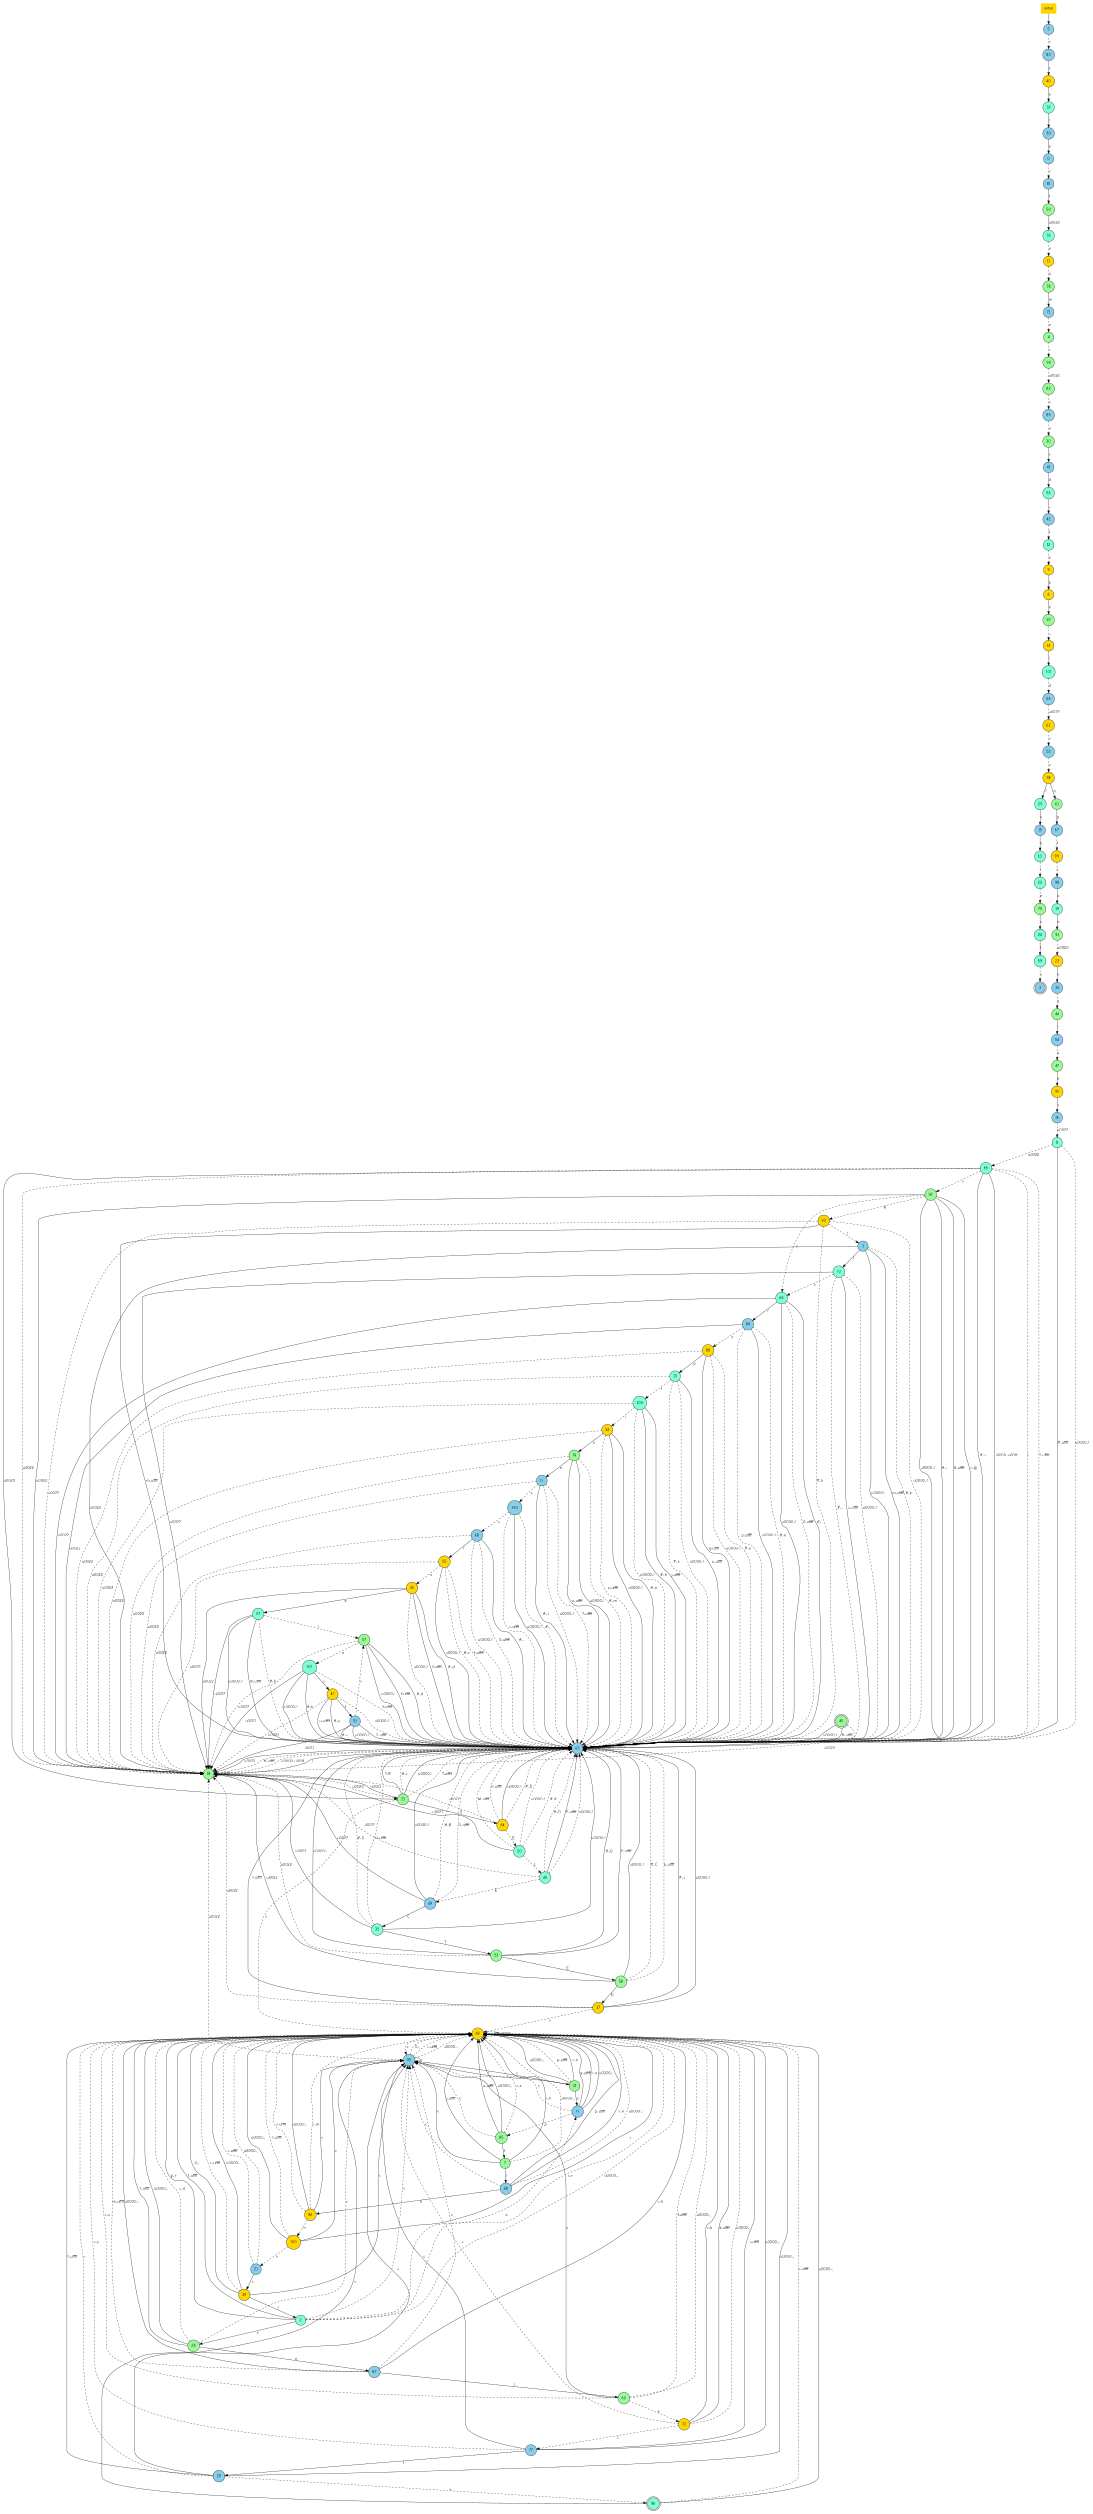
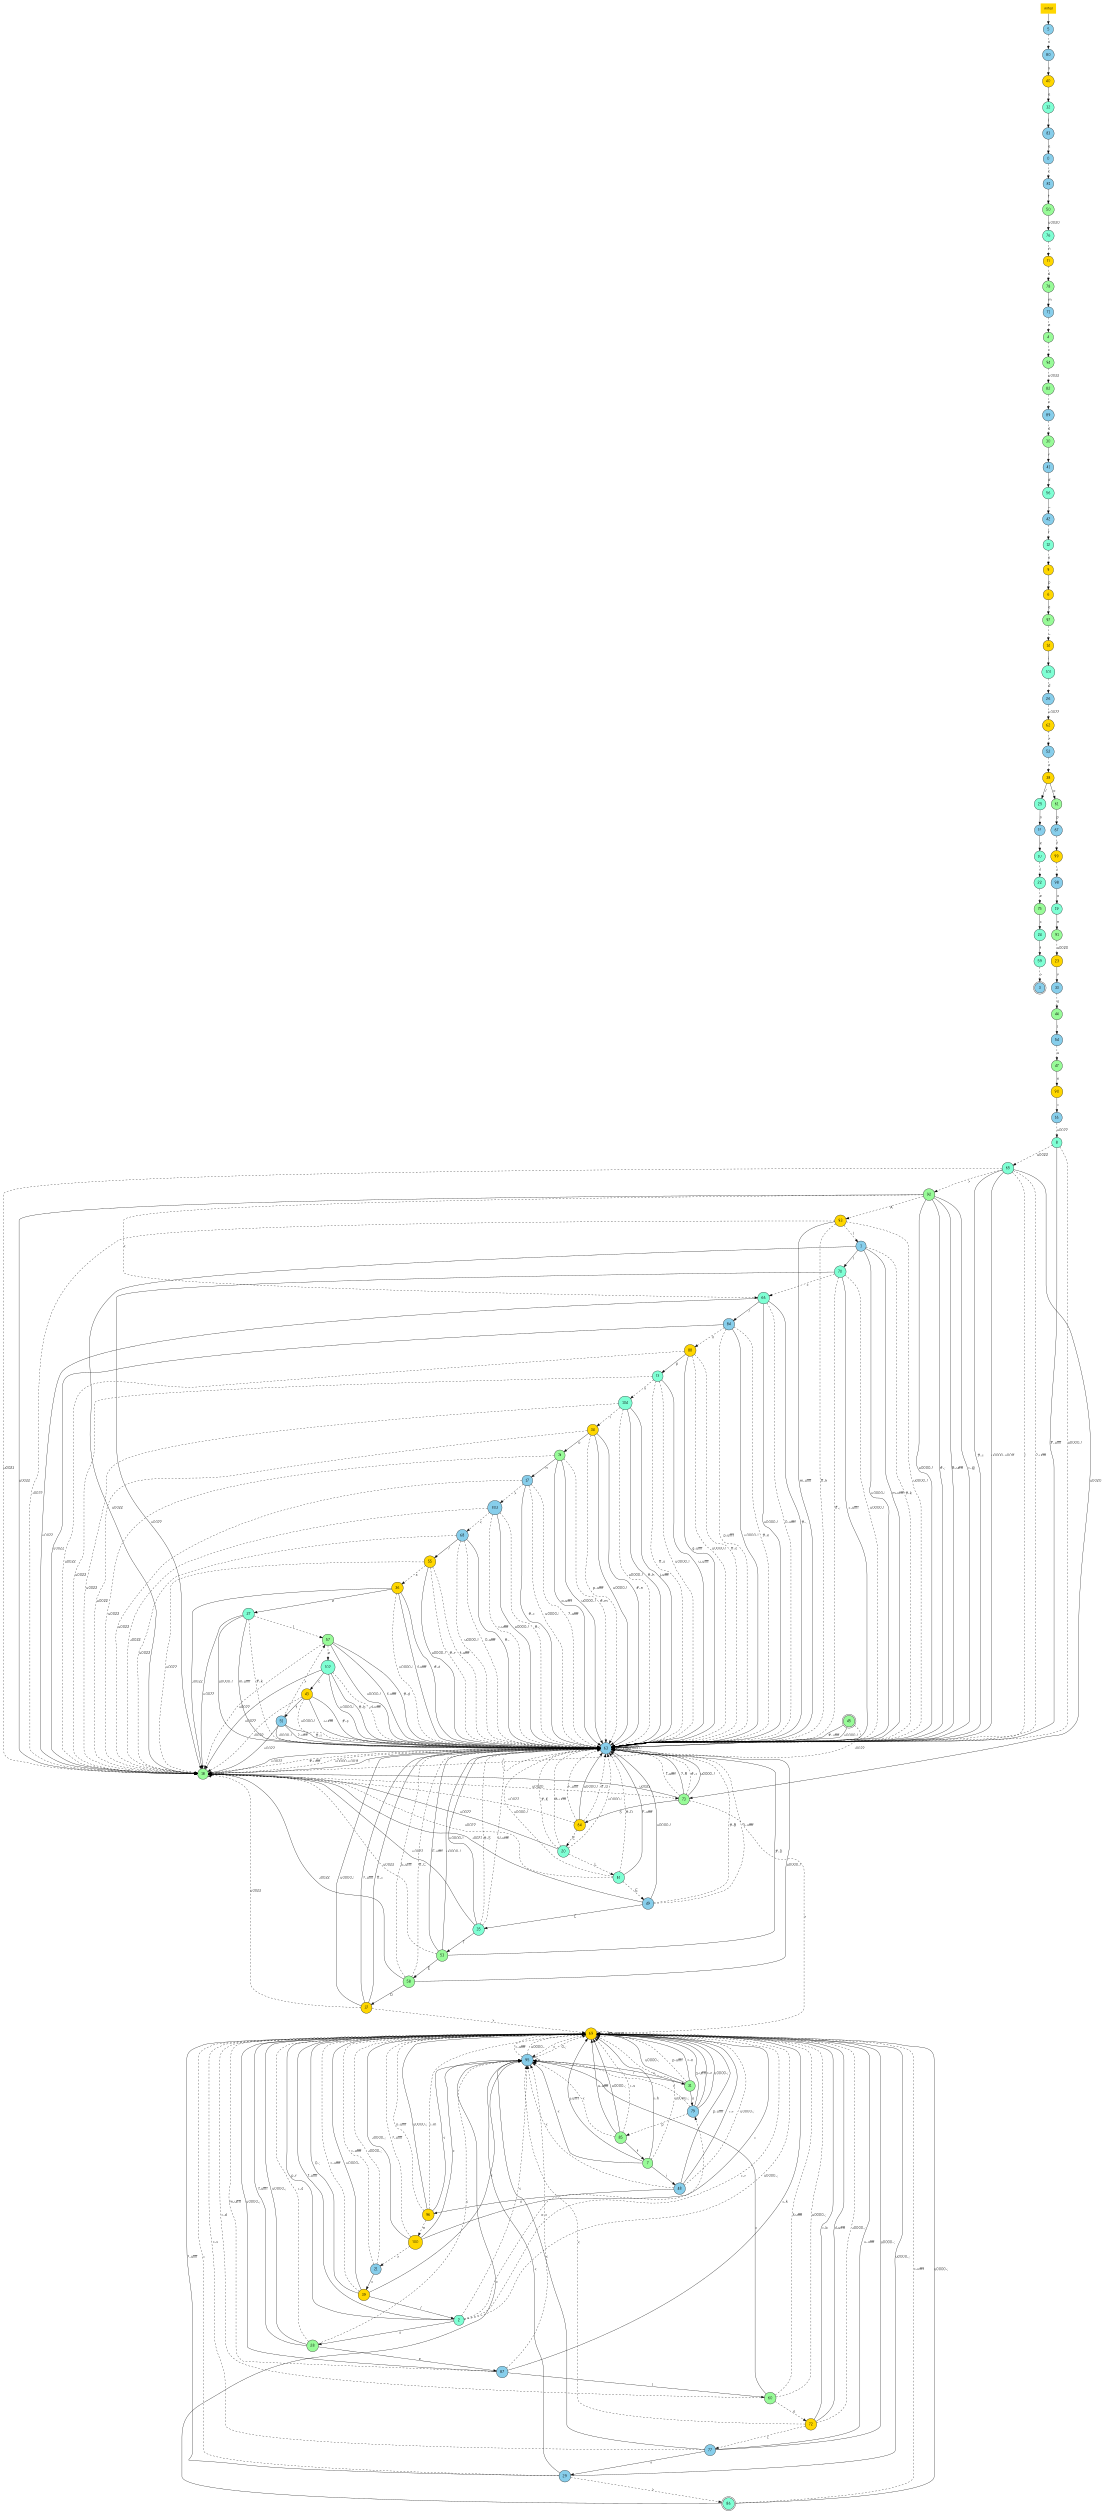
edge "95" -> "18": now "803" -> "18"
